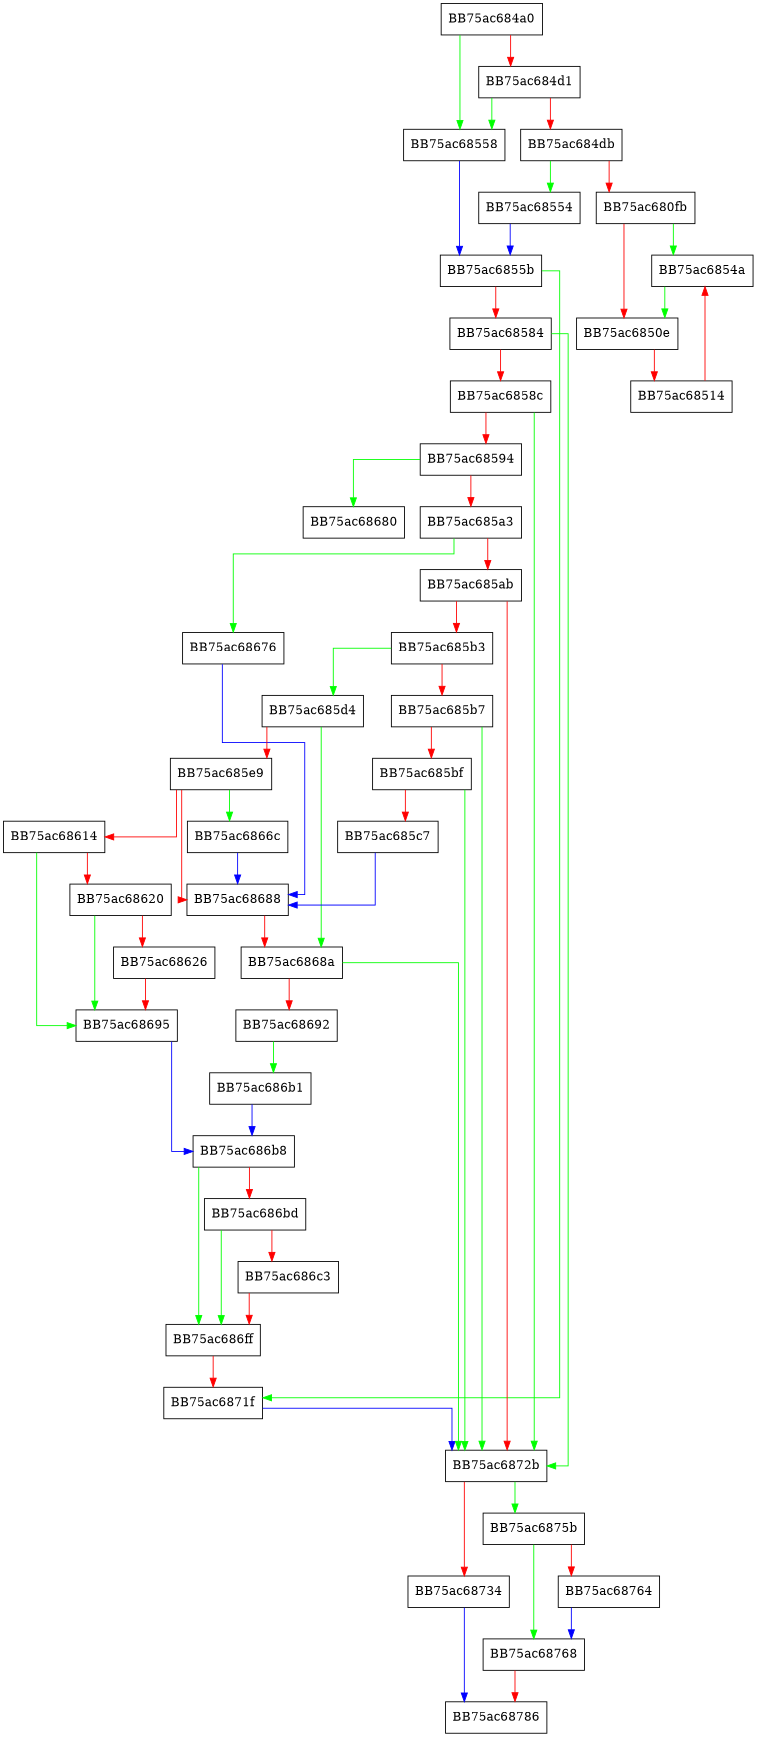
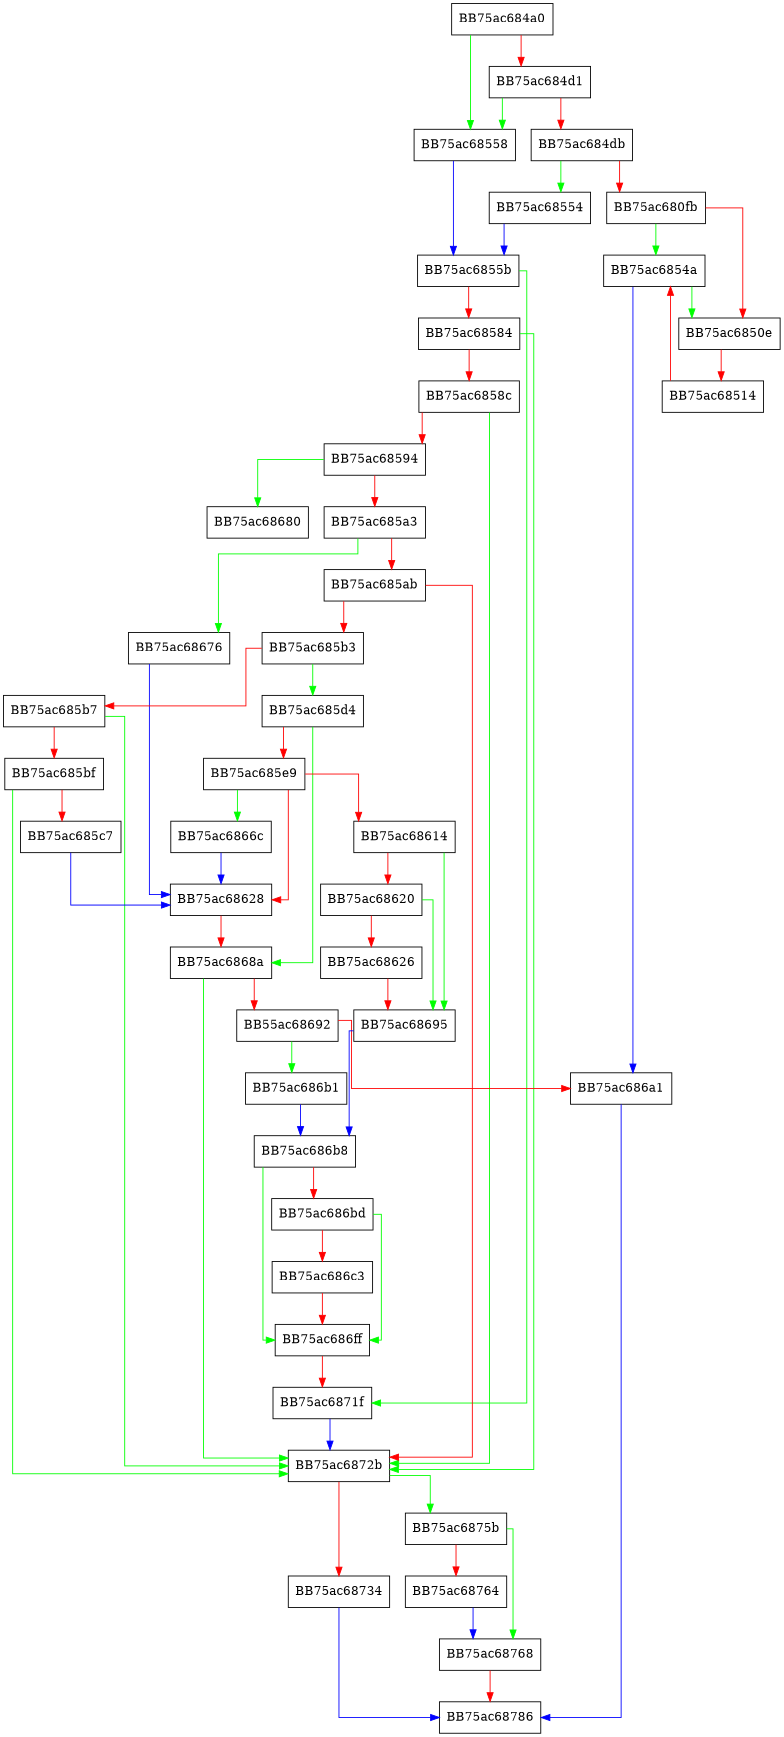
node "BB75ac68688": label "BB75ac68688" -> "BB75ac68628"
node "BB75ac68692": label "BB75ac68692" -> "BB55ac68692"
node "BB75ac686a1": added
